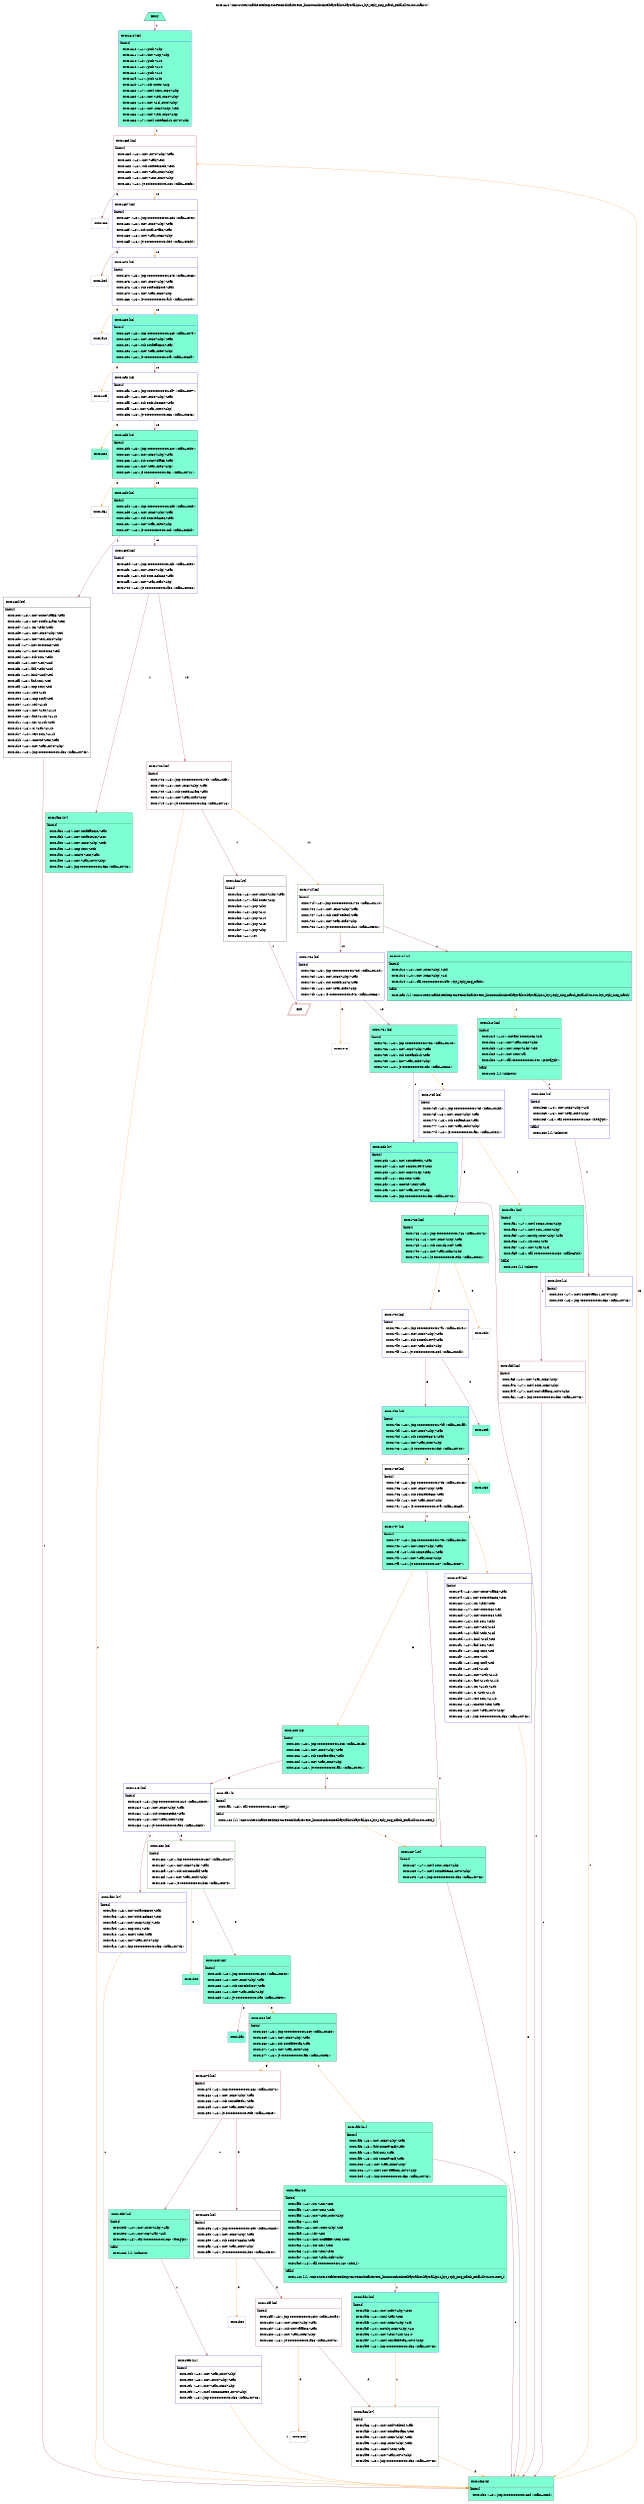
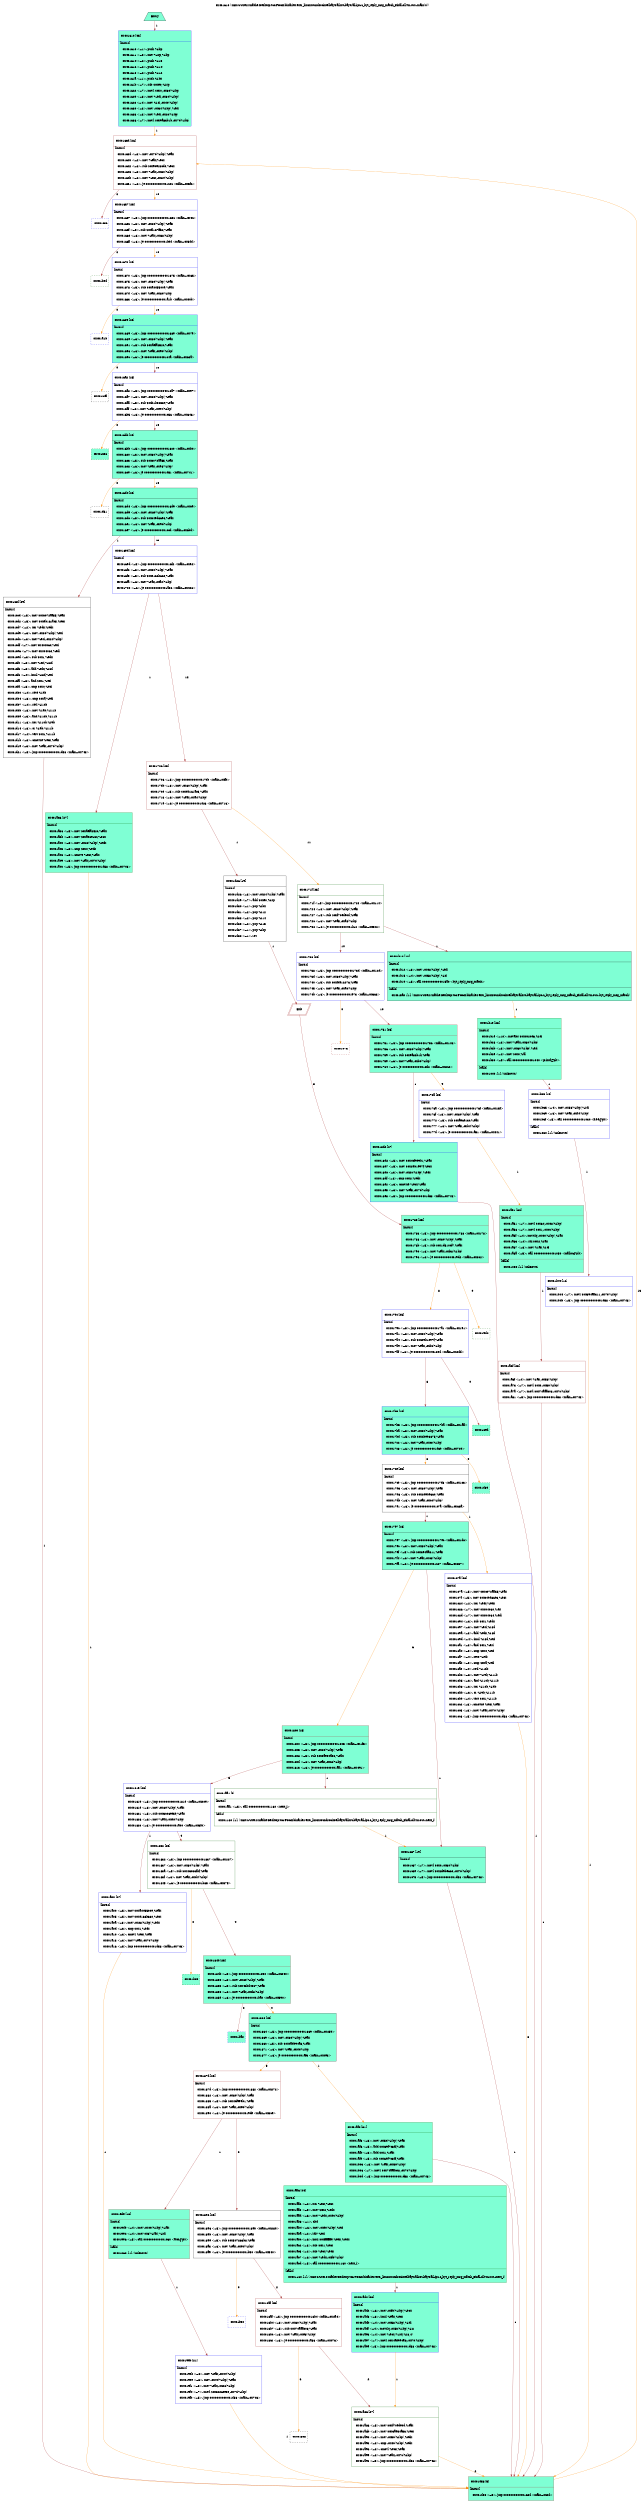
edge "0x40176a [25]" -> "0x401783 [25]": now "Exit" -> "0x401783 [25]"
edge "0x401706 [25]" -> "0x401d58 [5]": now "0x401a36 [27]" -> "0x401d58 [5]"
edge "0x40184b [25]" -> "0x401864 [25]": label " 9" -> " 4"
